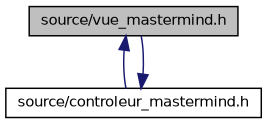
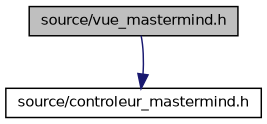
edge "source/controleur_mastermind.h" -> "source/vue_mastermind.h": removed
